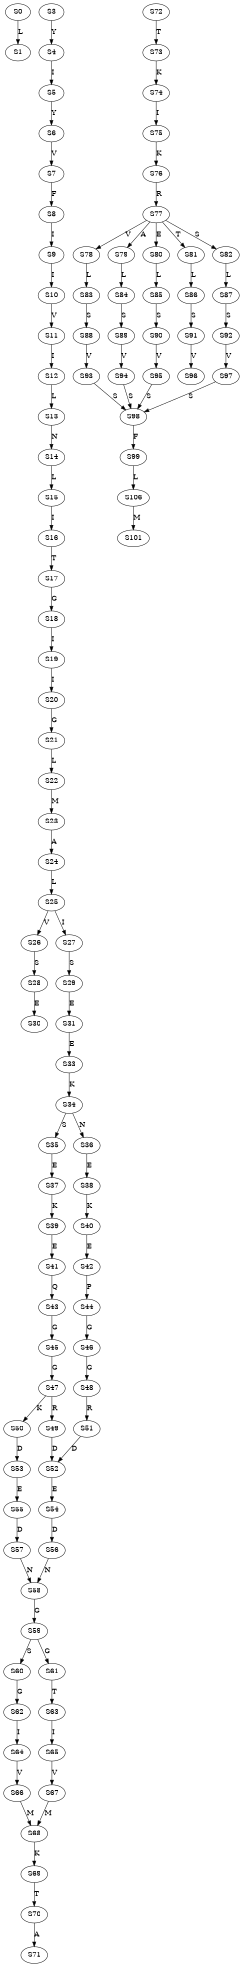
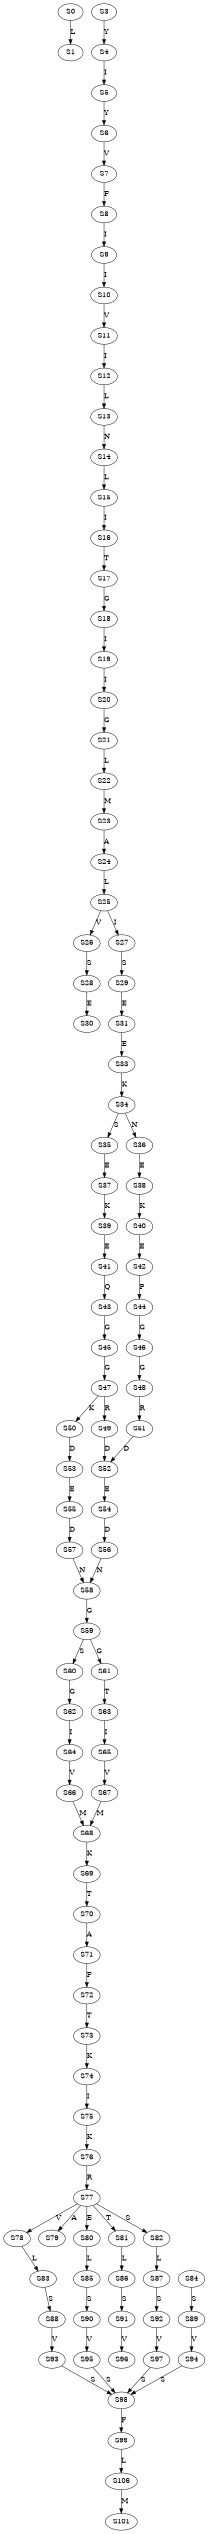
edge "S79" -> "S84": removed, label "L"
edge "S71" -> "S72": added, label "F"
